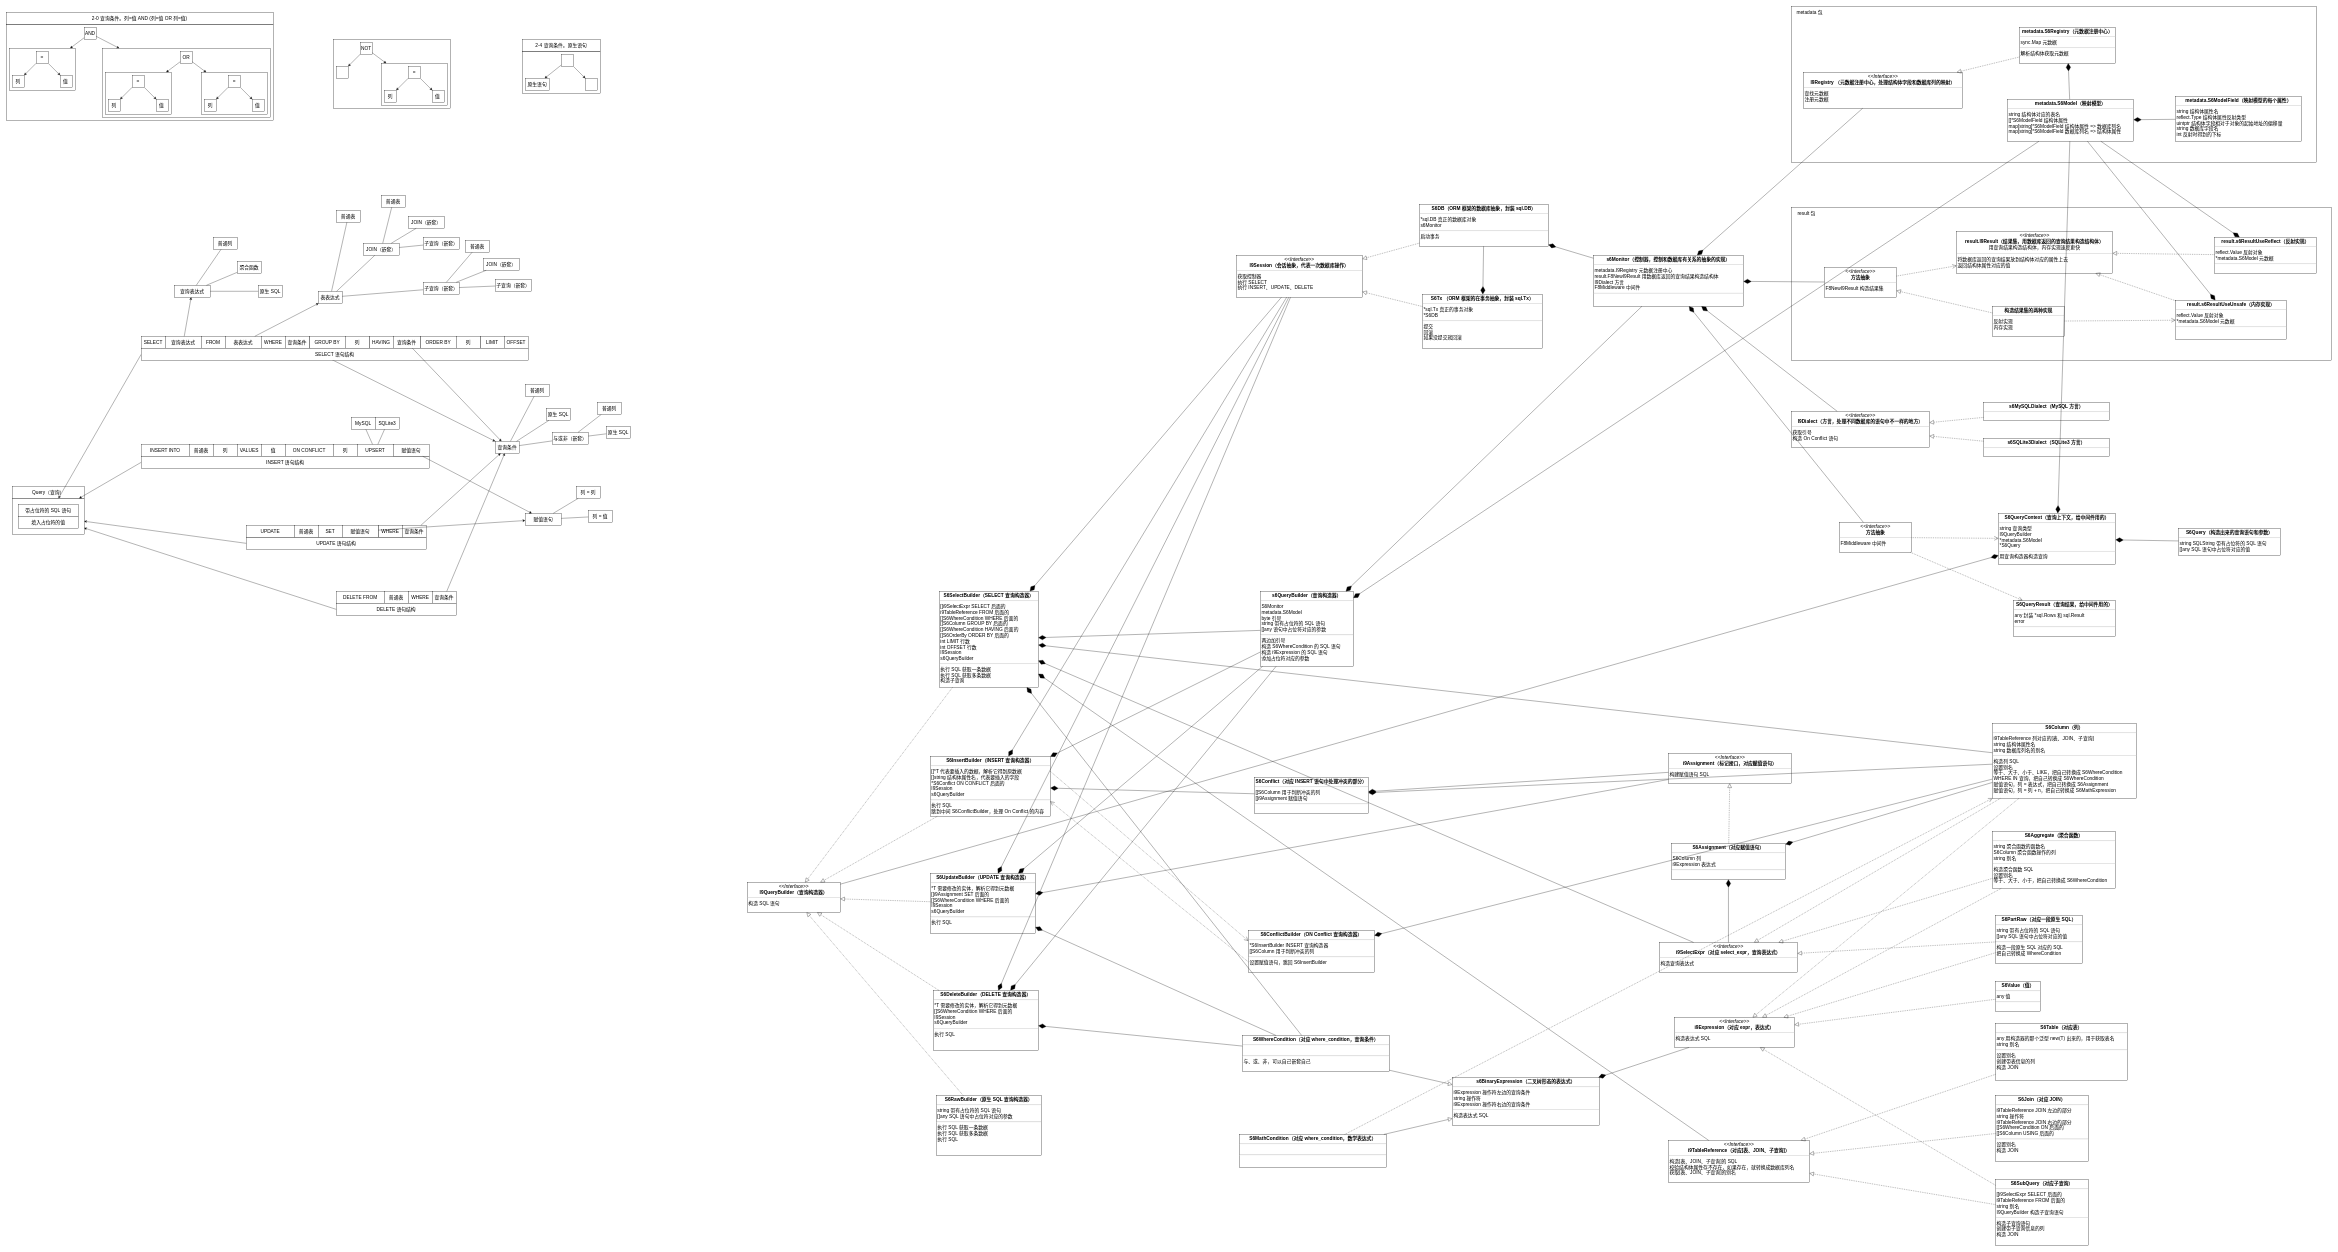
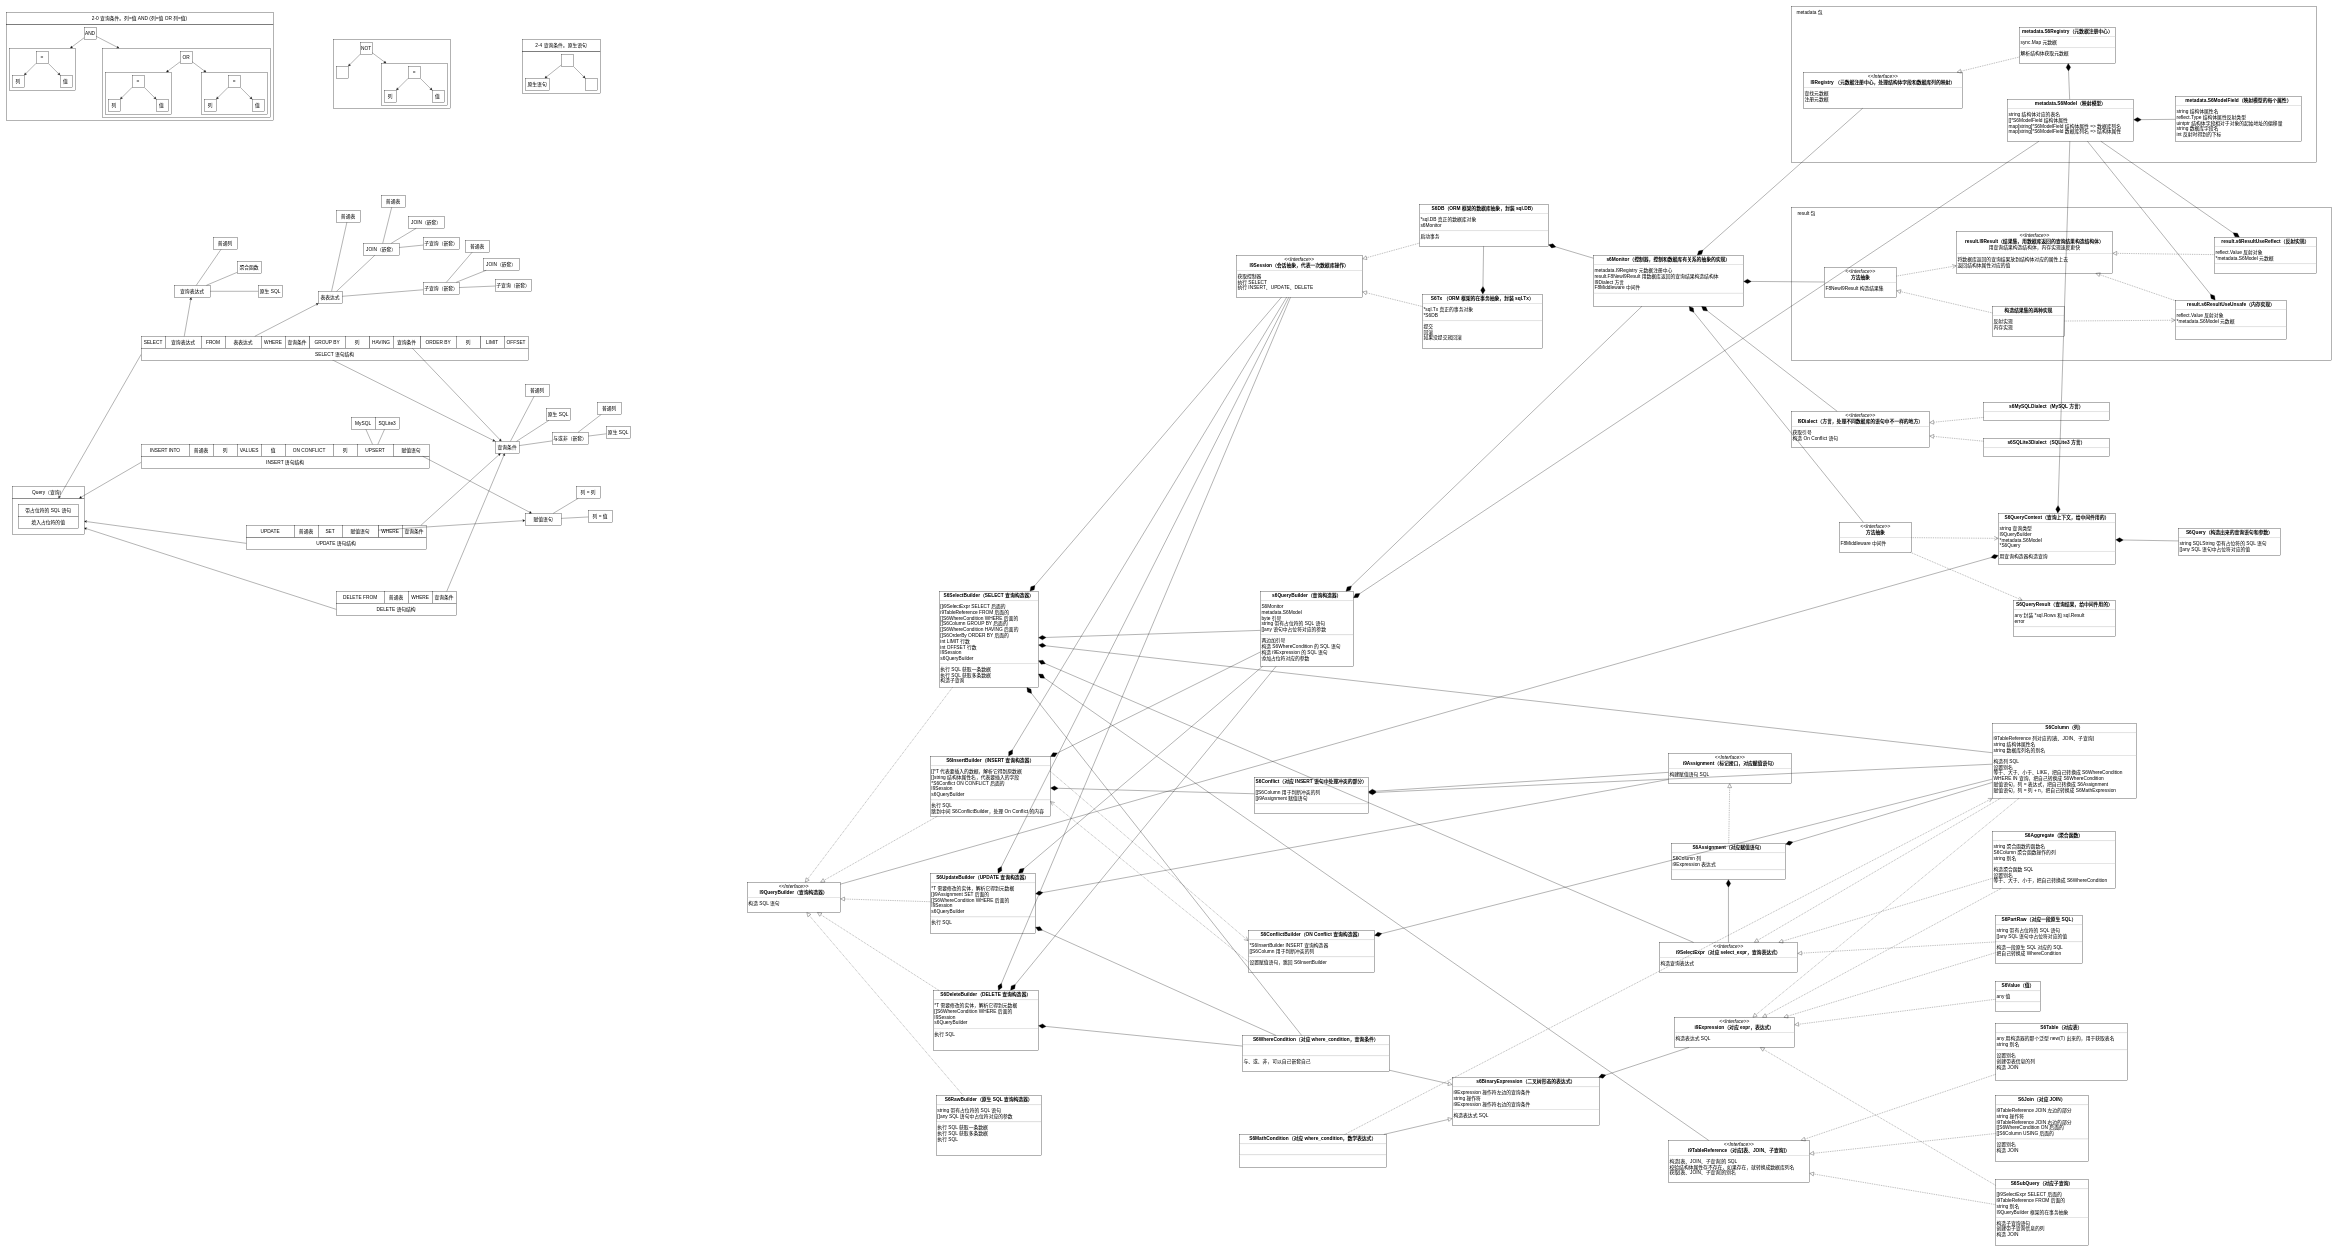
node "S6SubQuery（对应子查询） []i9SelectExpr SELECT 后面的 i9TableReference FROM 后面的 string 别名 I9QueryBuilder 构造子查询语句 构造子查询语句 创建带子查询信息的列 构造 JOIN": label "S6SubQuery（对应子查询） []i9SelectExpr SELECT 后面的 i9TableReference FROM 后面的 string 别名 I9QueryBuilder 构造子查询语句 构造子查询语句 创建带子查询信息的列 构造 JOIN" -> "S6SubQuery（对应子查询） []i9SelectExpr SELECT 后面的 i9TableReference FROM 后面的 string 别名 I9QueryBuilder 框架的在事务抽象 构造子查询语句 创建带子查询信息的列 构造 JOIN"
